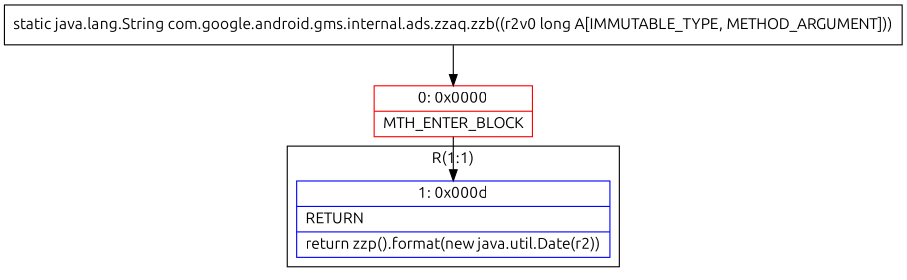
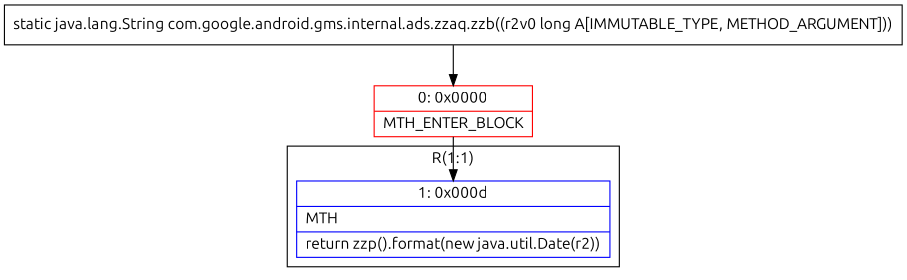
node "1: 0x000d": text "RETURN" -> "MTH"
